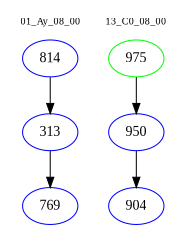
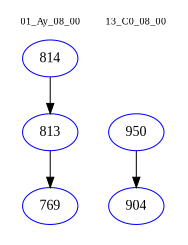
node "975": removed
node "313": label "313" -> "813"
